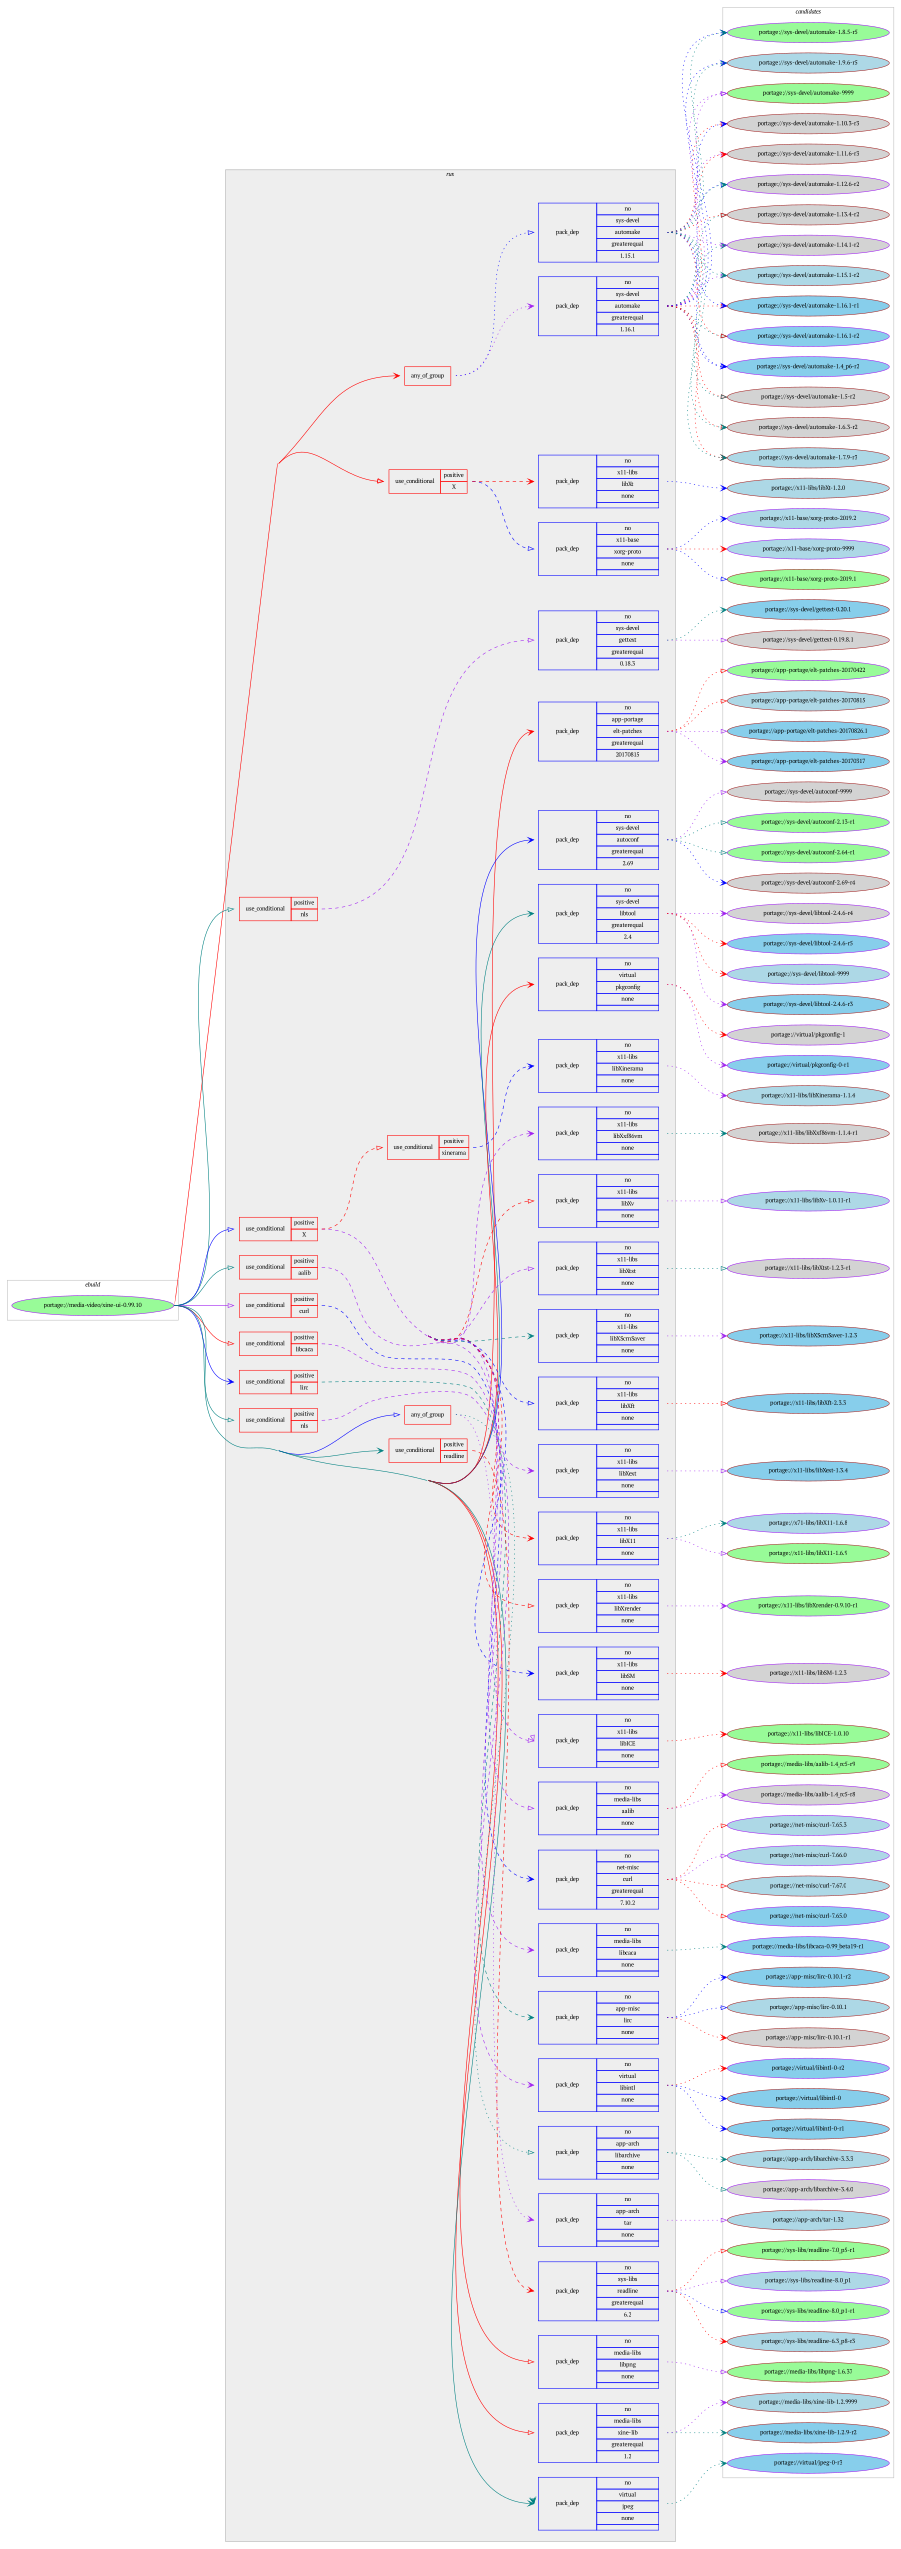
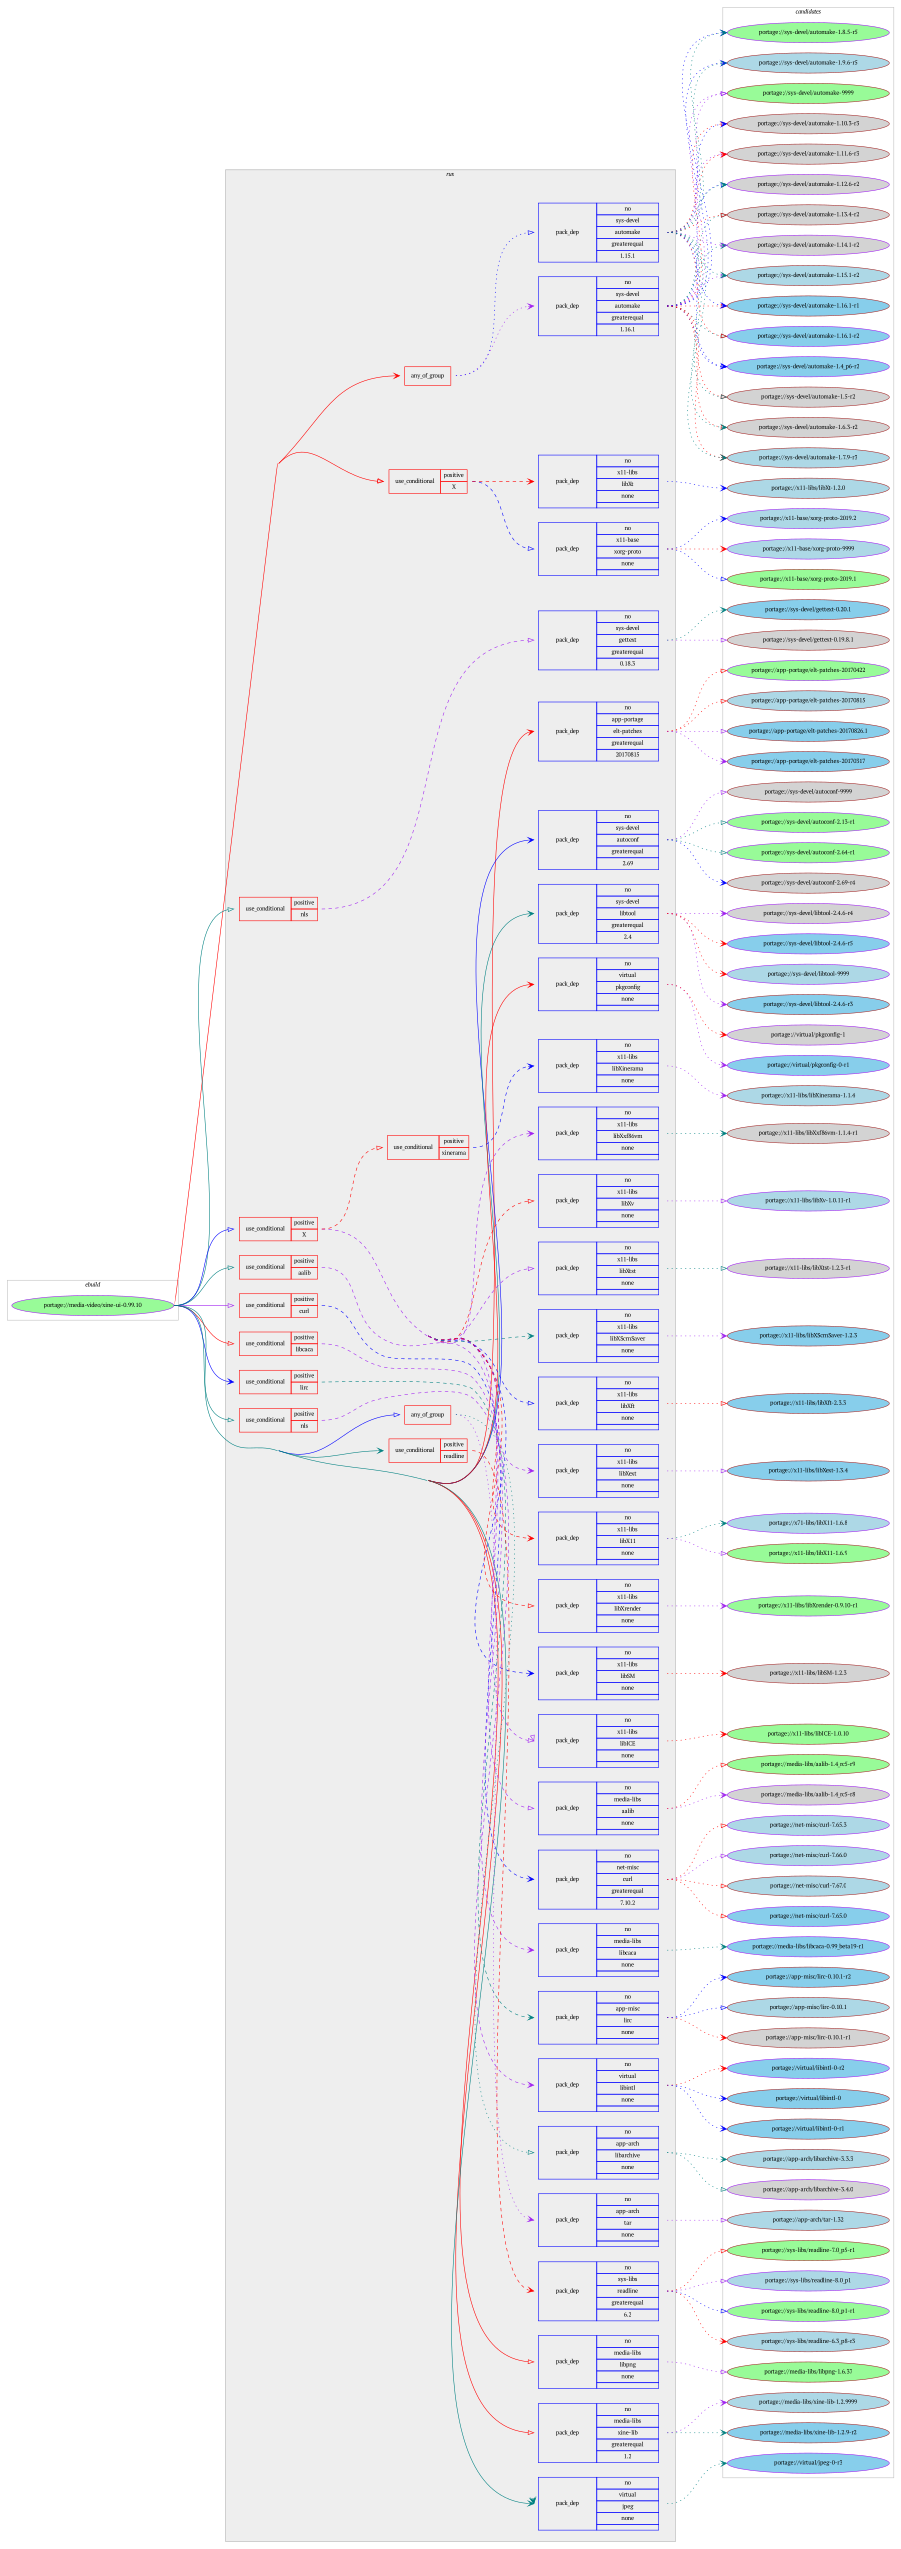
node "portage://x11-libs/libSM-1.2.3": color purple -> brown
